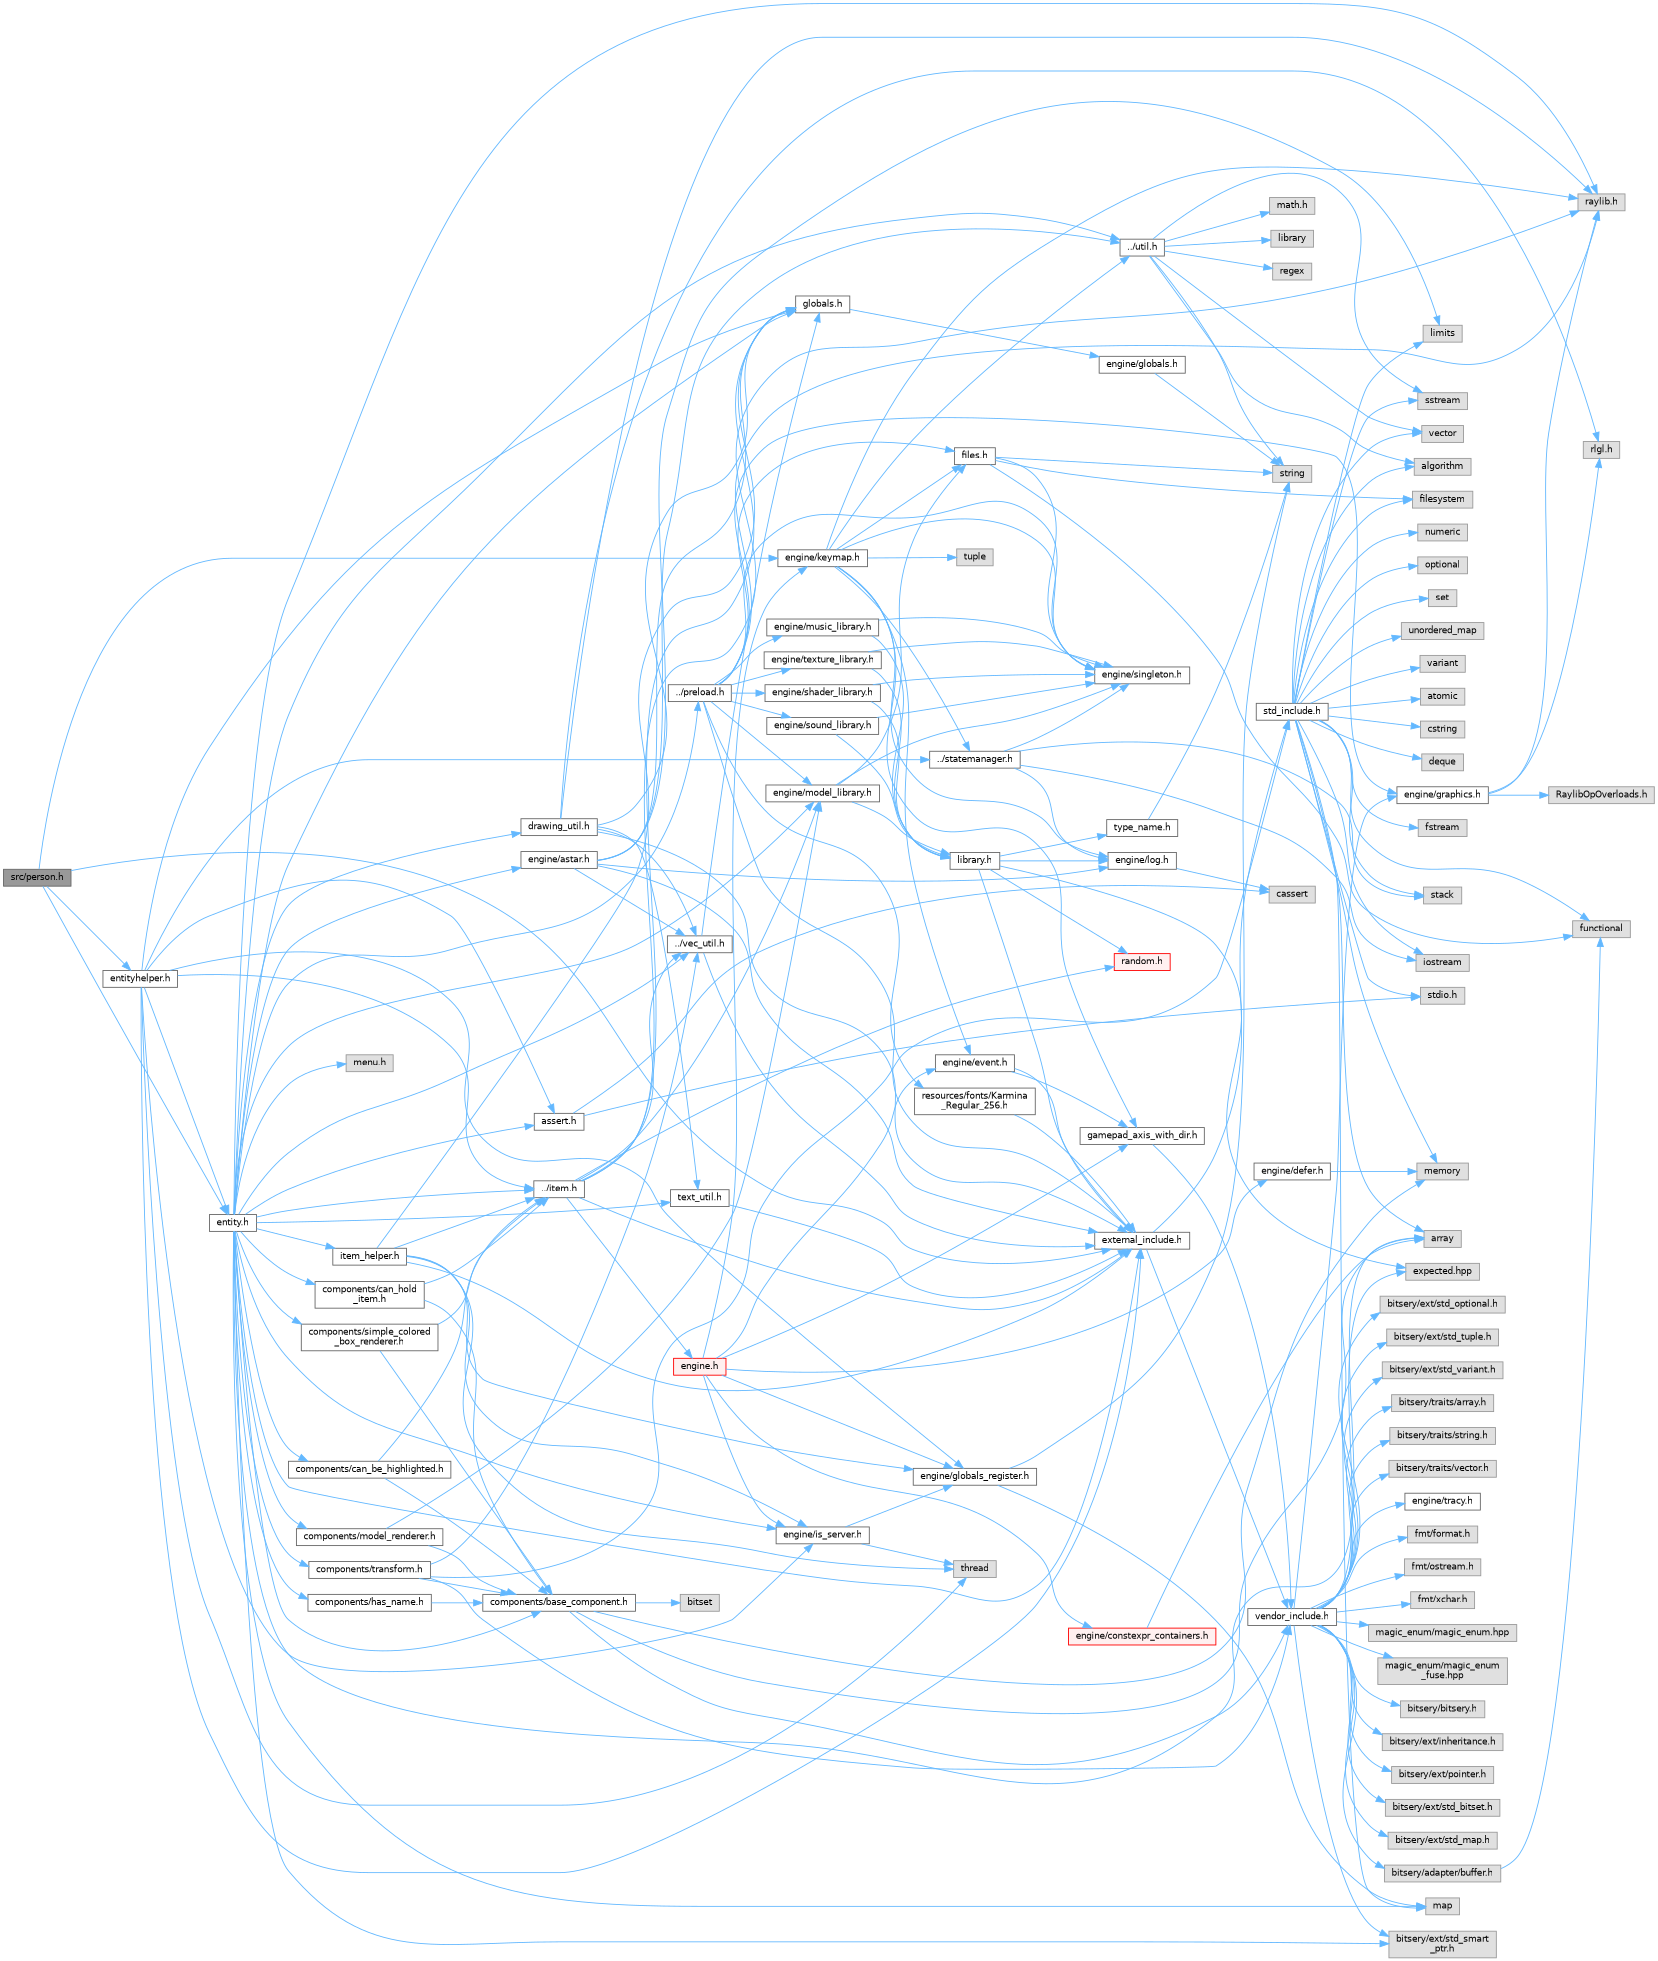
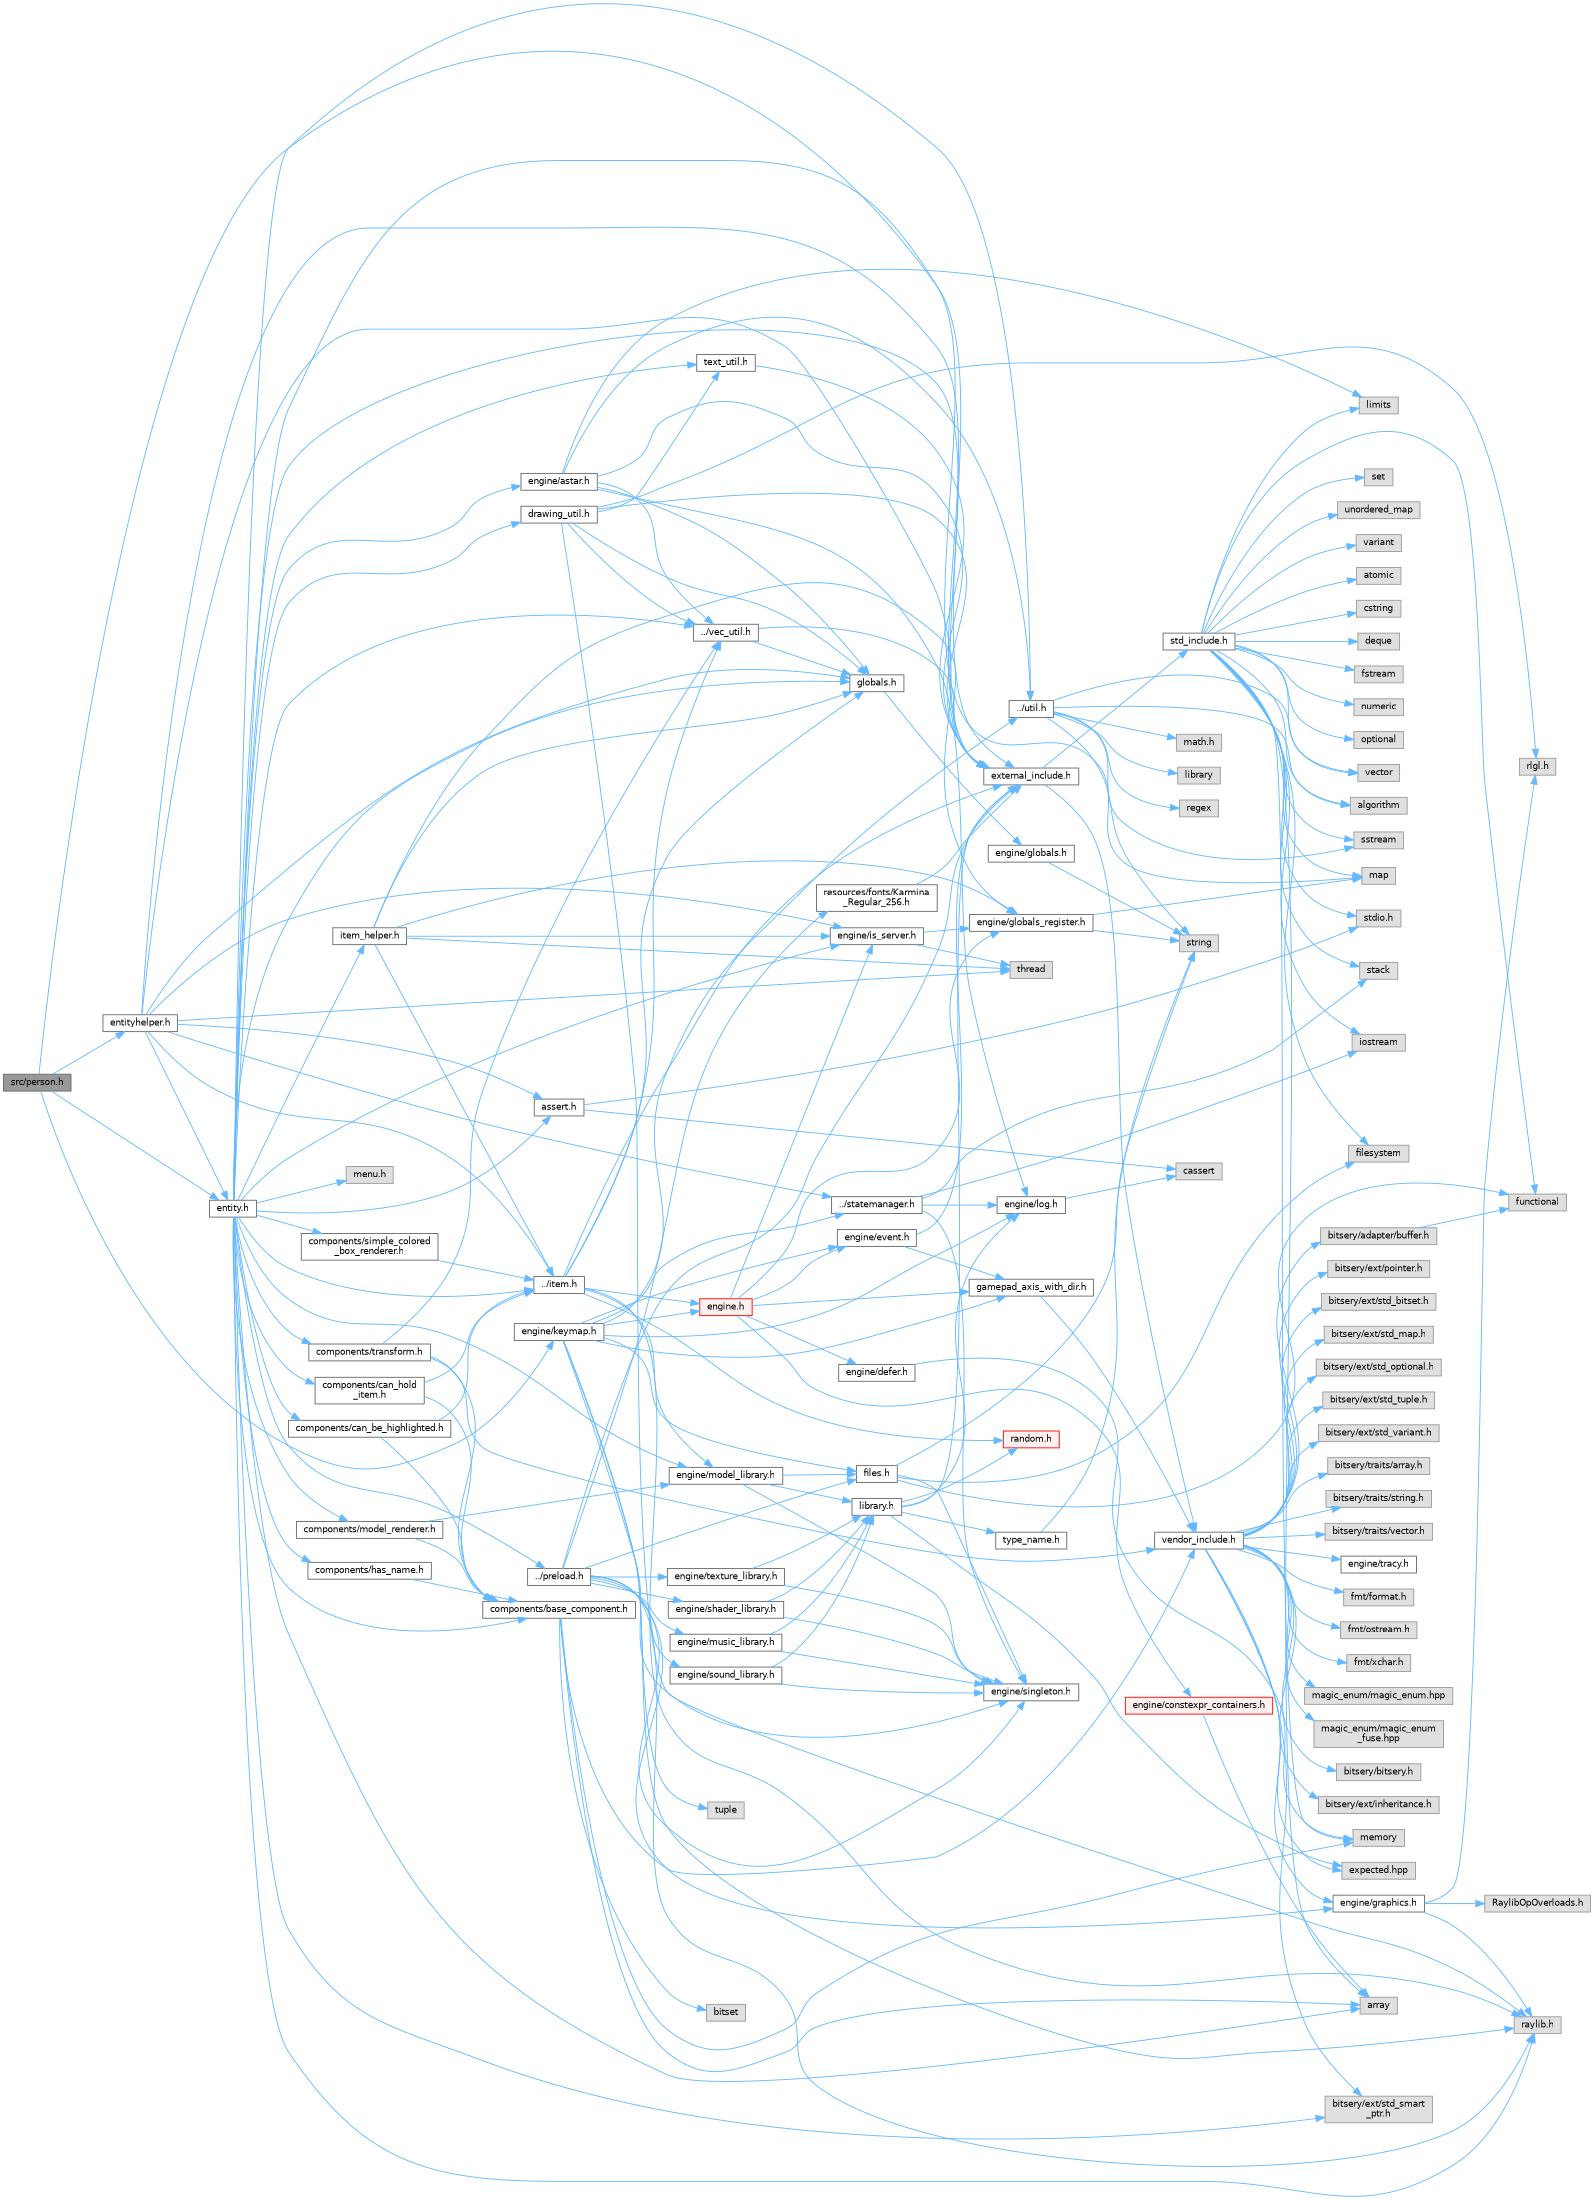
edge "../preload.h" -> "engine/model_library.h": removed
edge "engine.h" -> "engine/keymap.h": reversed
edge "components/transform.h" -> "std_include.h": removed
edge "components/simple_colored _box_renderer.h" -> "components/base_component.h": removed
